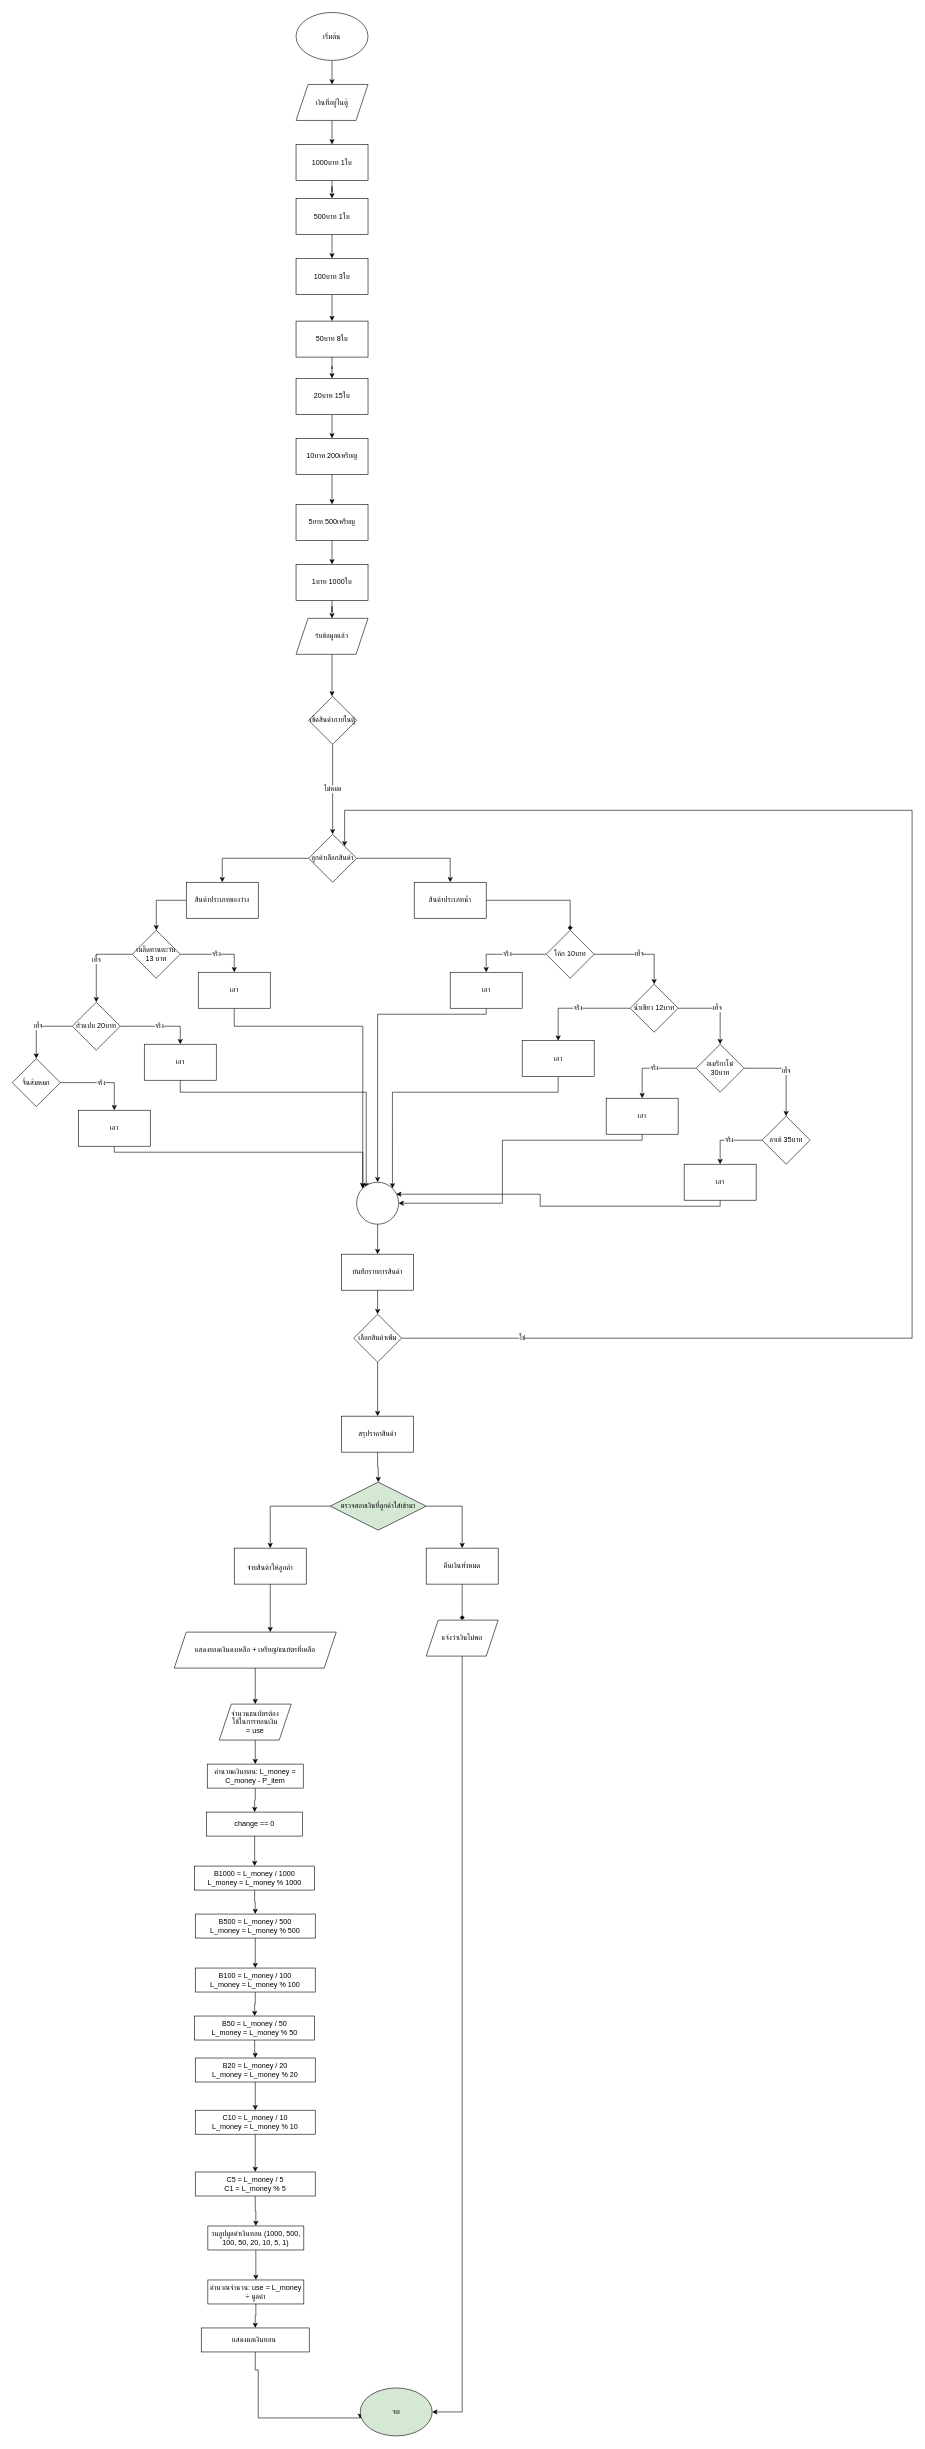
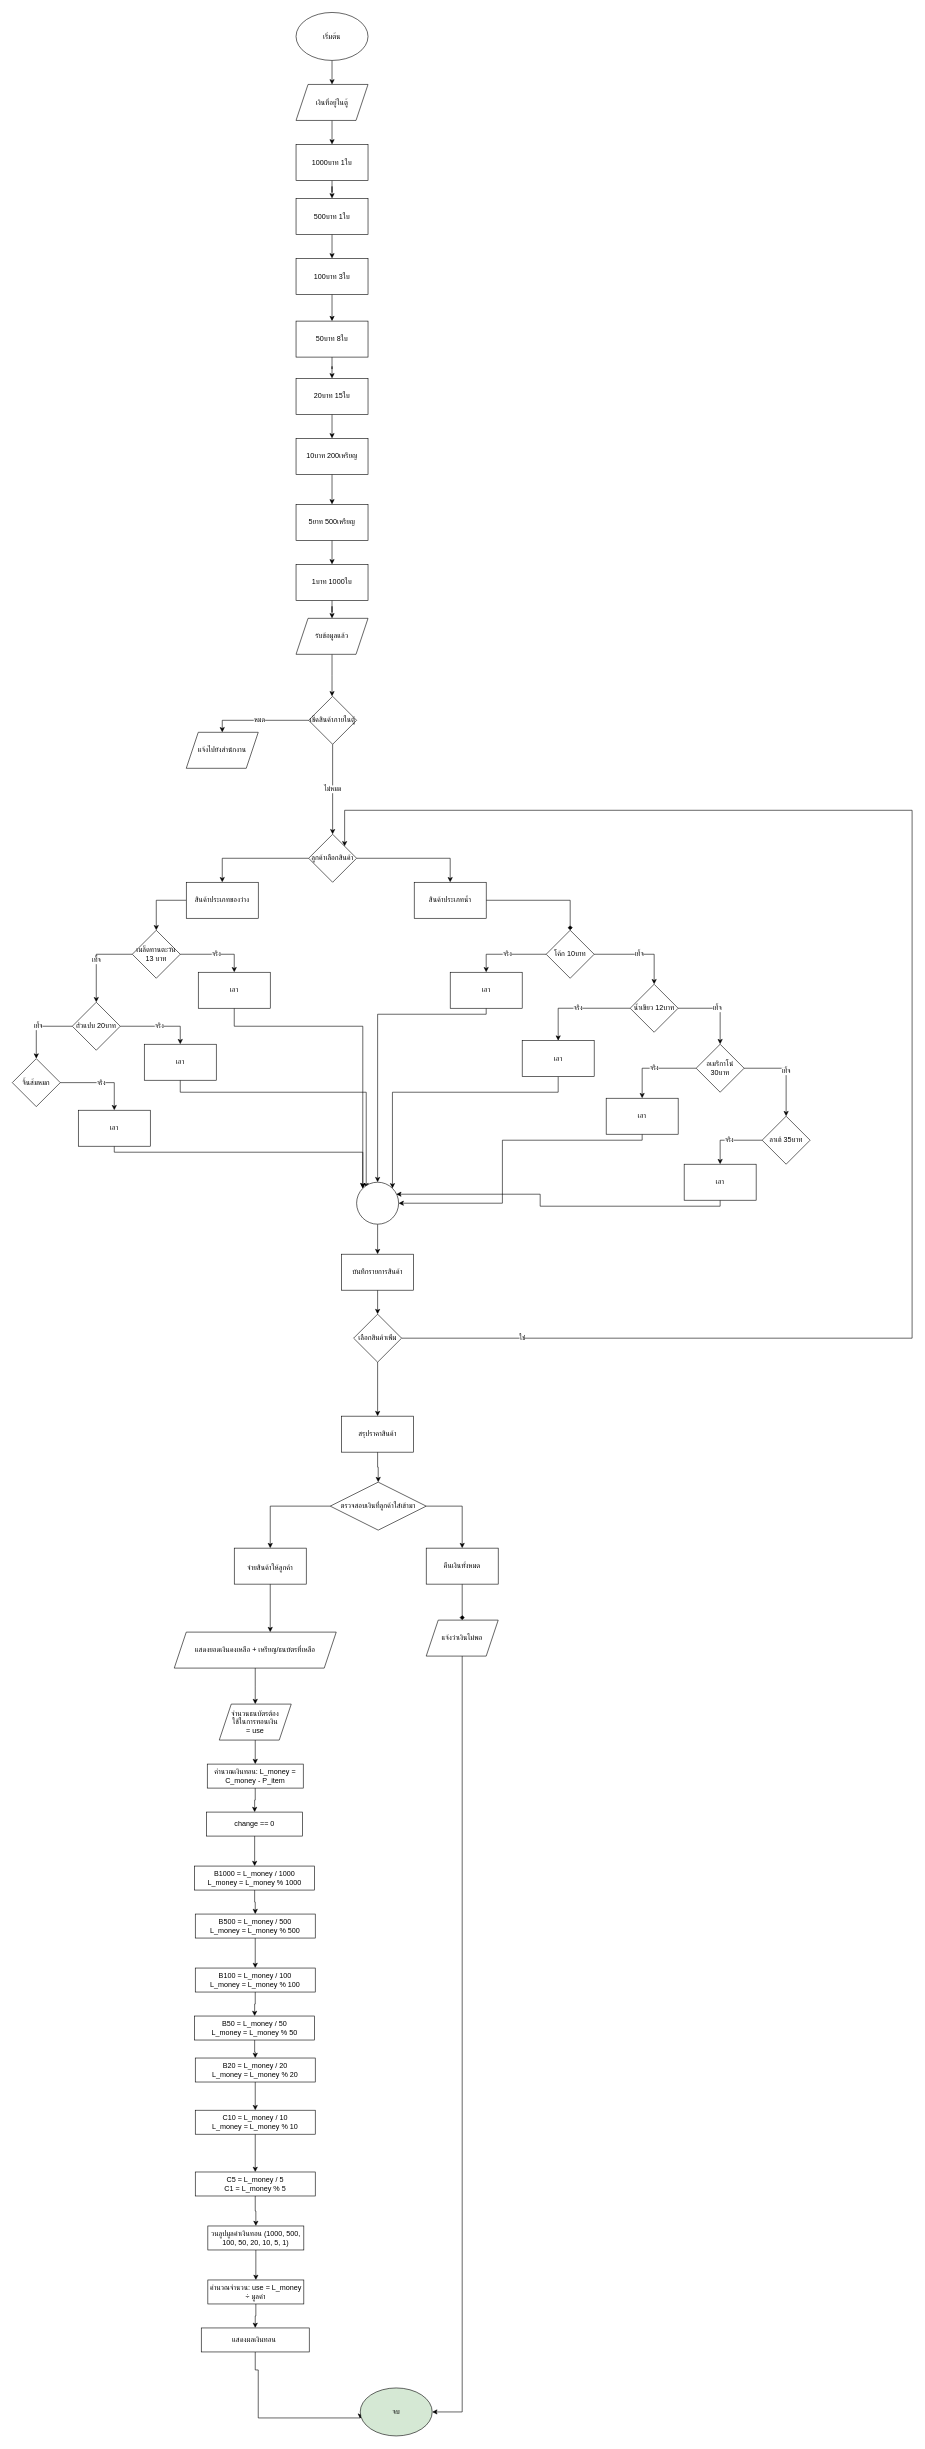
edge "เช็คสินค้าภายในตู้" -> "แจ้งไปยังสำนักงาน": added, label "หมด"
node "แจ้งไปยังสำนักงาน": added
node "ตรวจสอบเงินที่ลูกค้าใส่เข้ามา": fillcolor #d5e8d4 -> #ffffff
